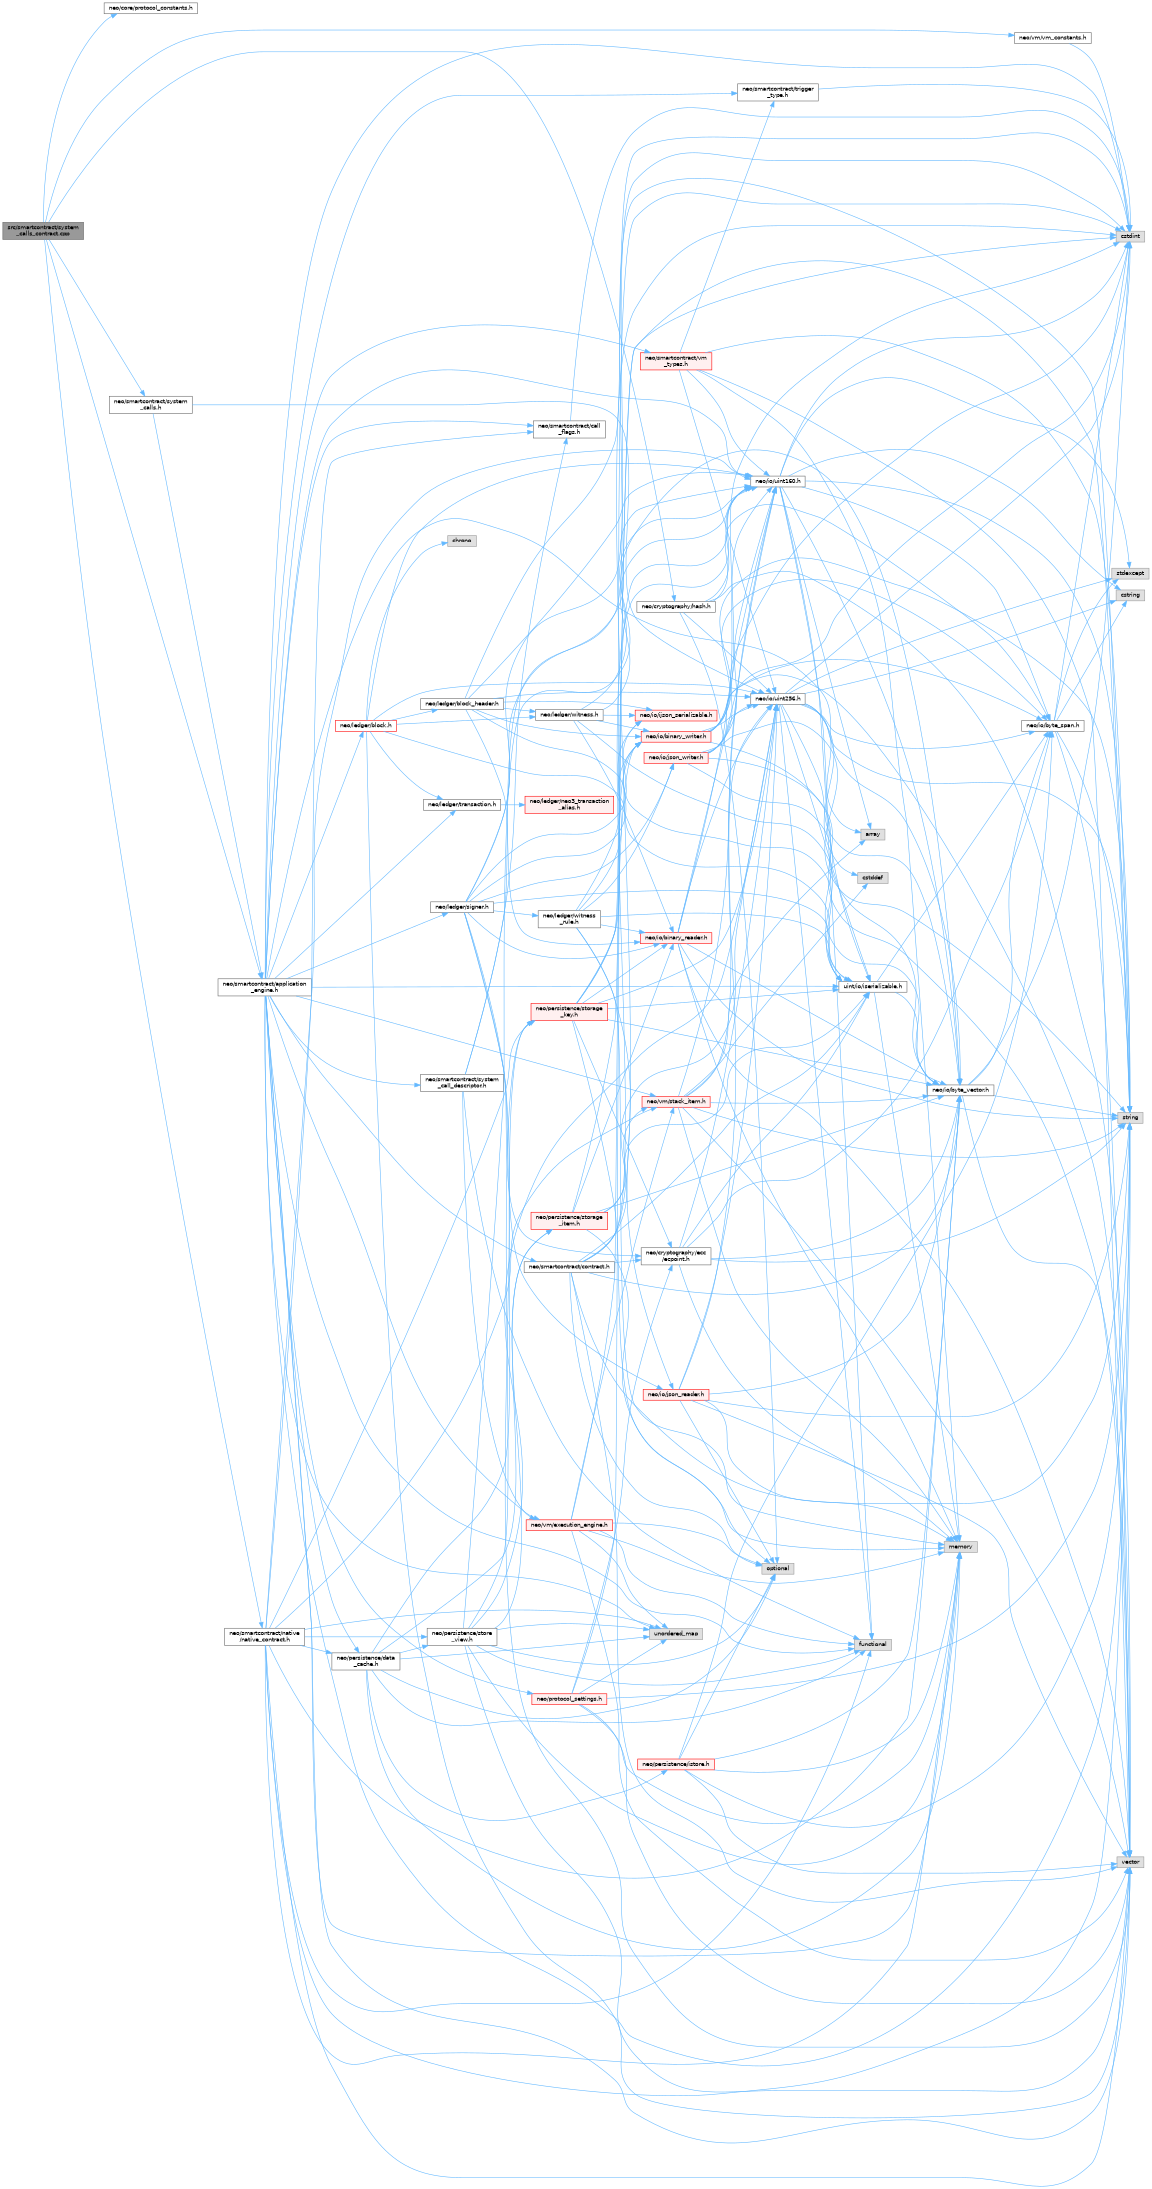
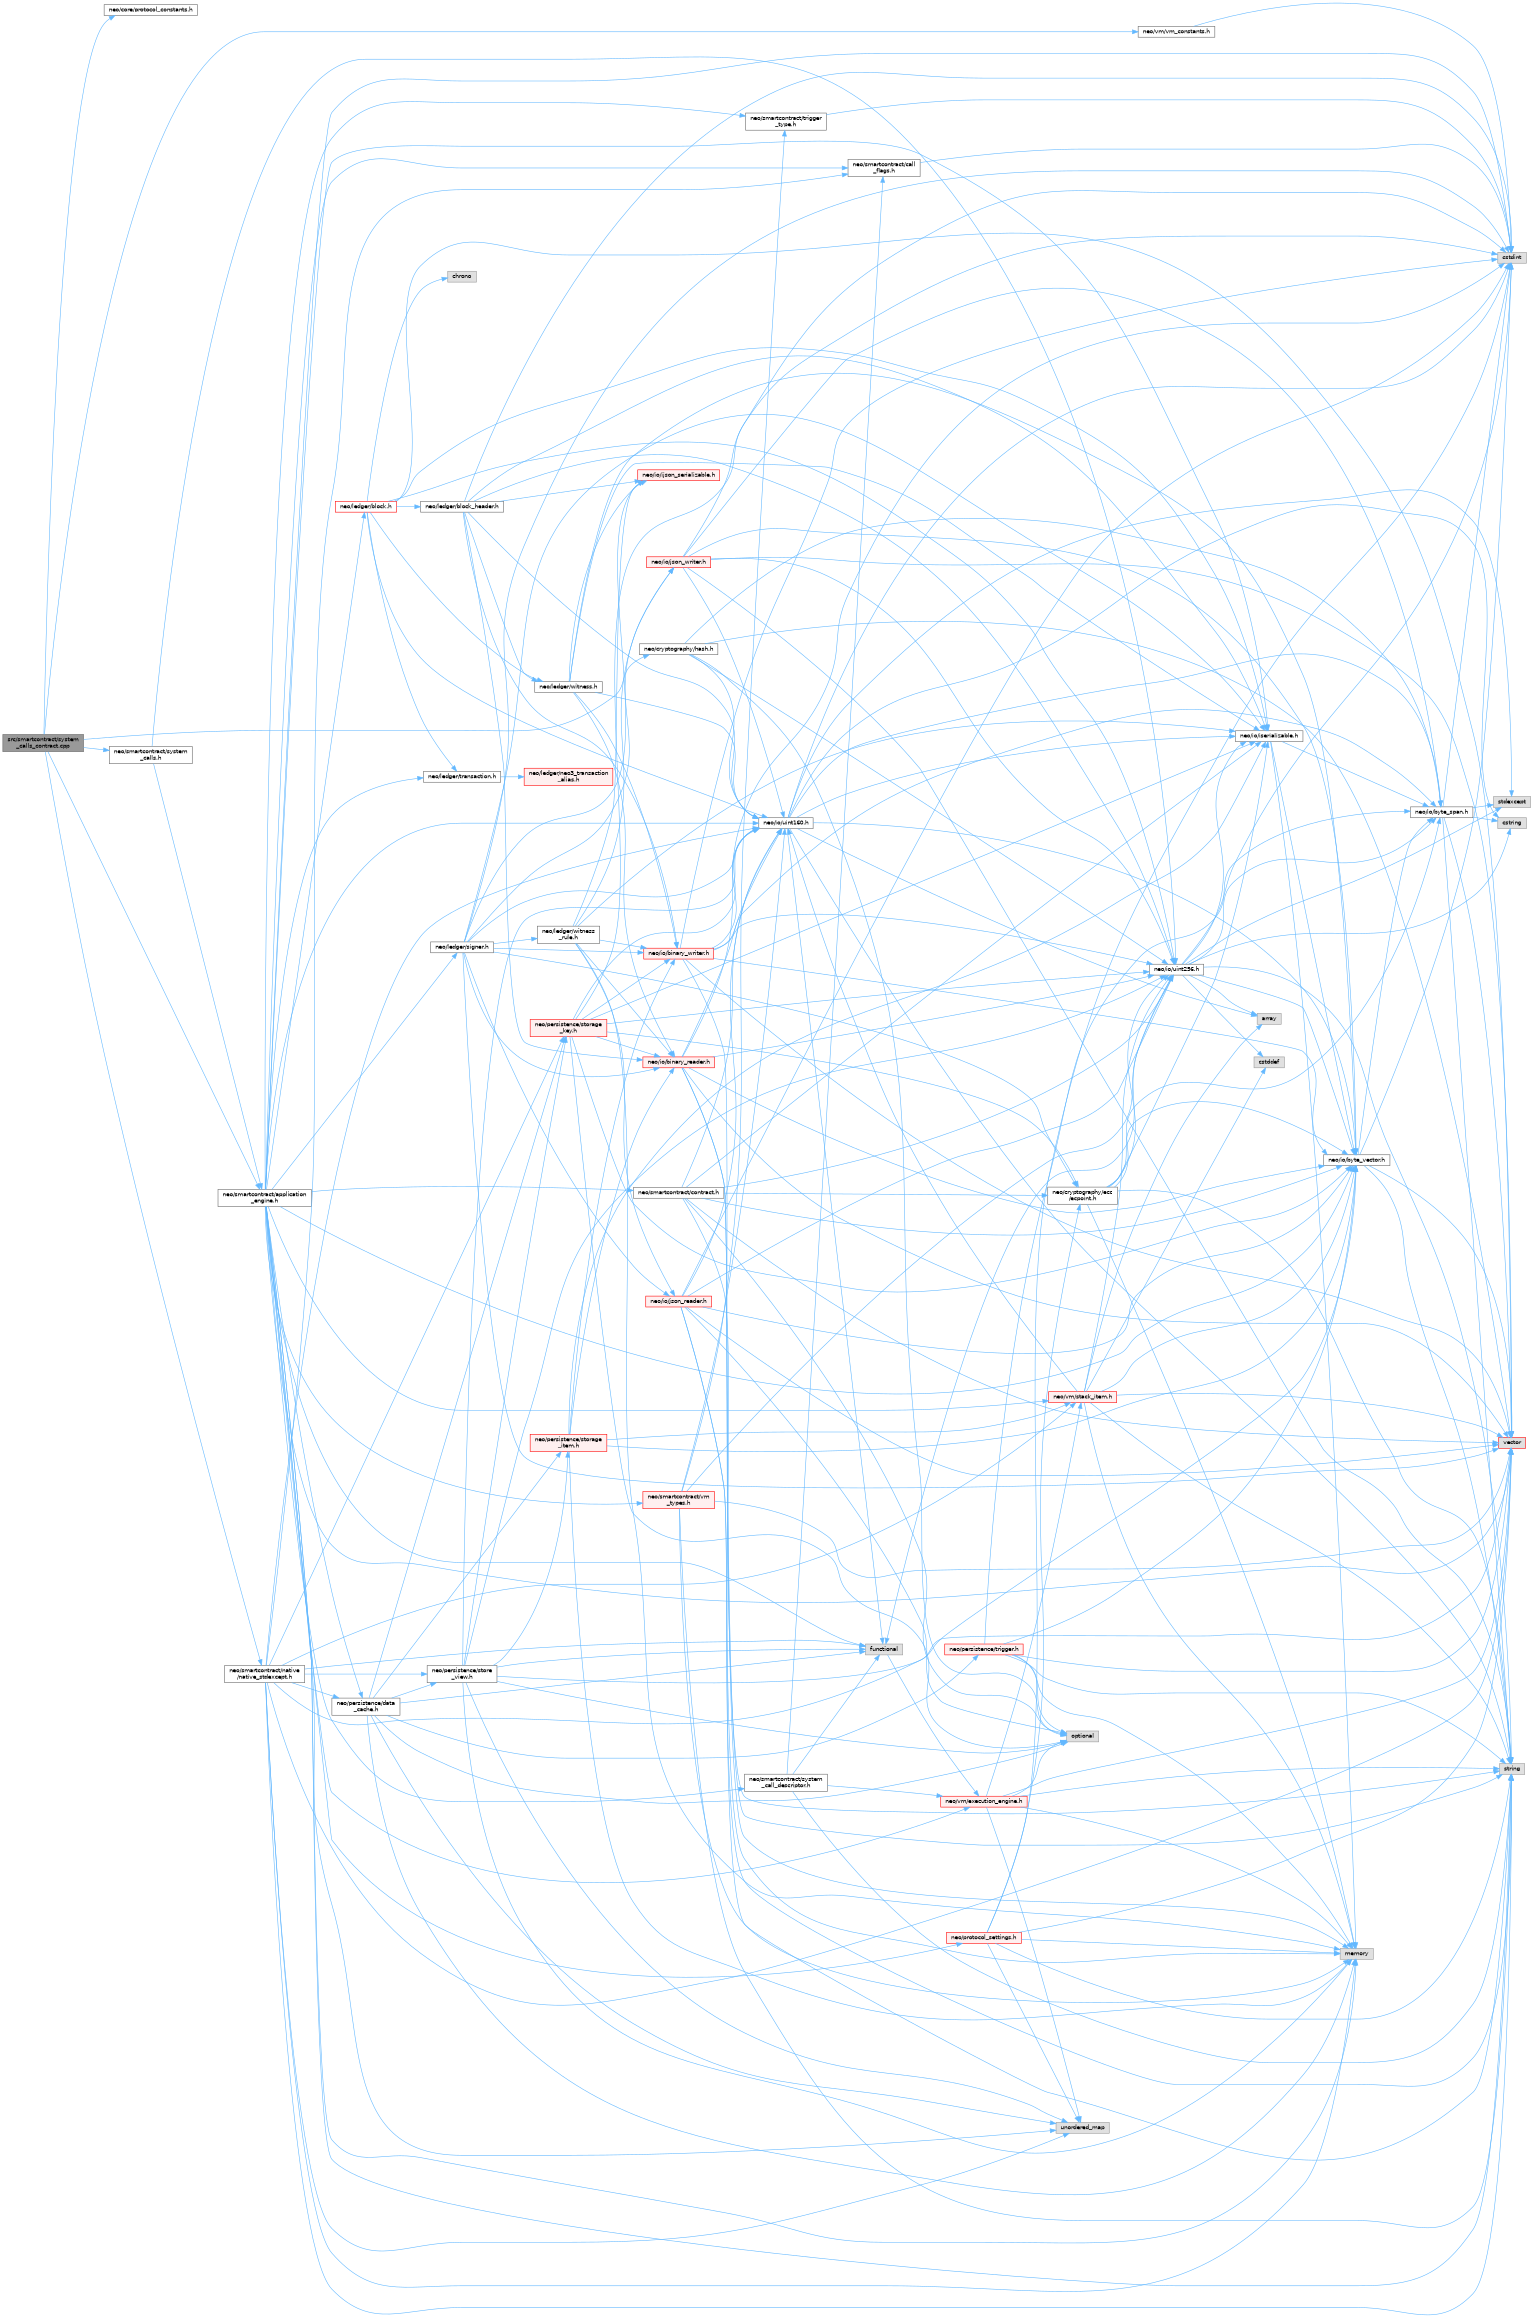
edge "neo/smartcontract/contract.h" -> "cstdint": now "neo/io/json_reader.h" -> "cstdint"
node "uint/io/iserializable.h": label "uint/io/iserializable.h" -> "neo/io/iserializable.h"
edge "neo/vm/execution_engine.h" -> "functional": reversed
node "neo/smartcontract/native /native_contract.h": label "neo/smartcontract/native /native_contract.h" -> "neo/smartcontract/native /native_stdexcept.h"
node "neo/persistence/istore.h": label "neo/persistence/istore.h" -> "neo/persistence/trigger.h"
node "vector": color grey60 -> red
